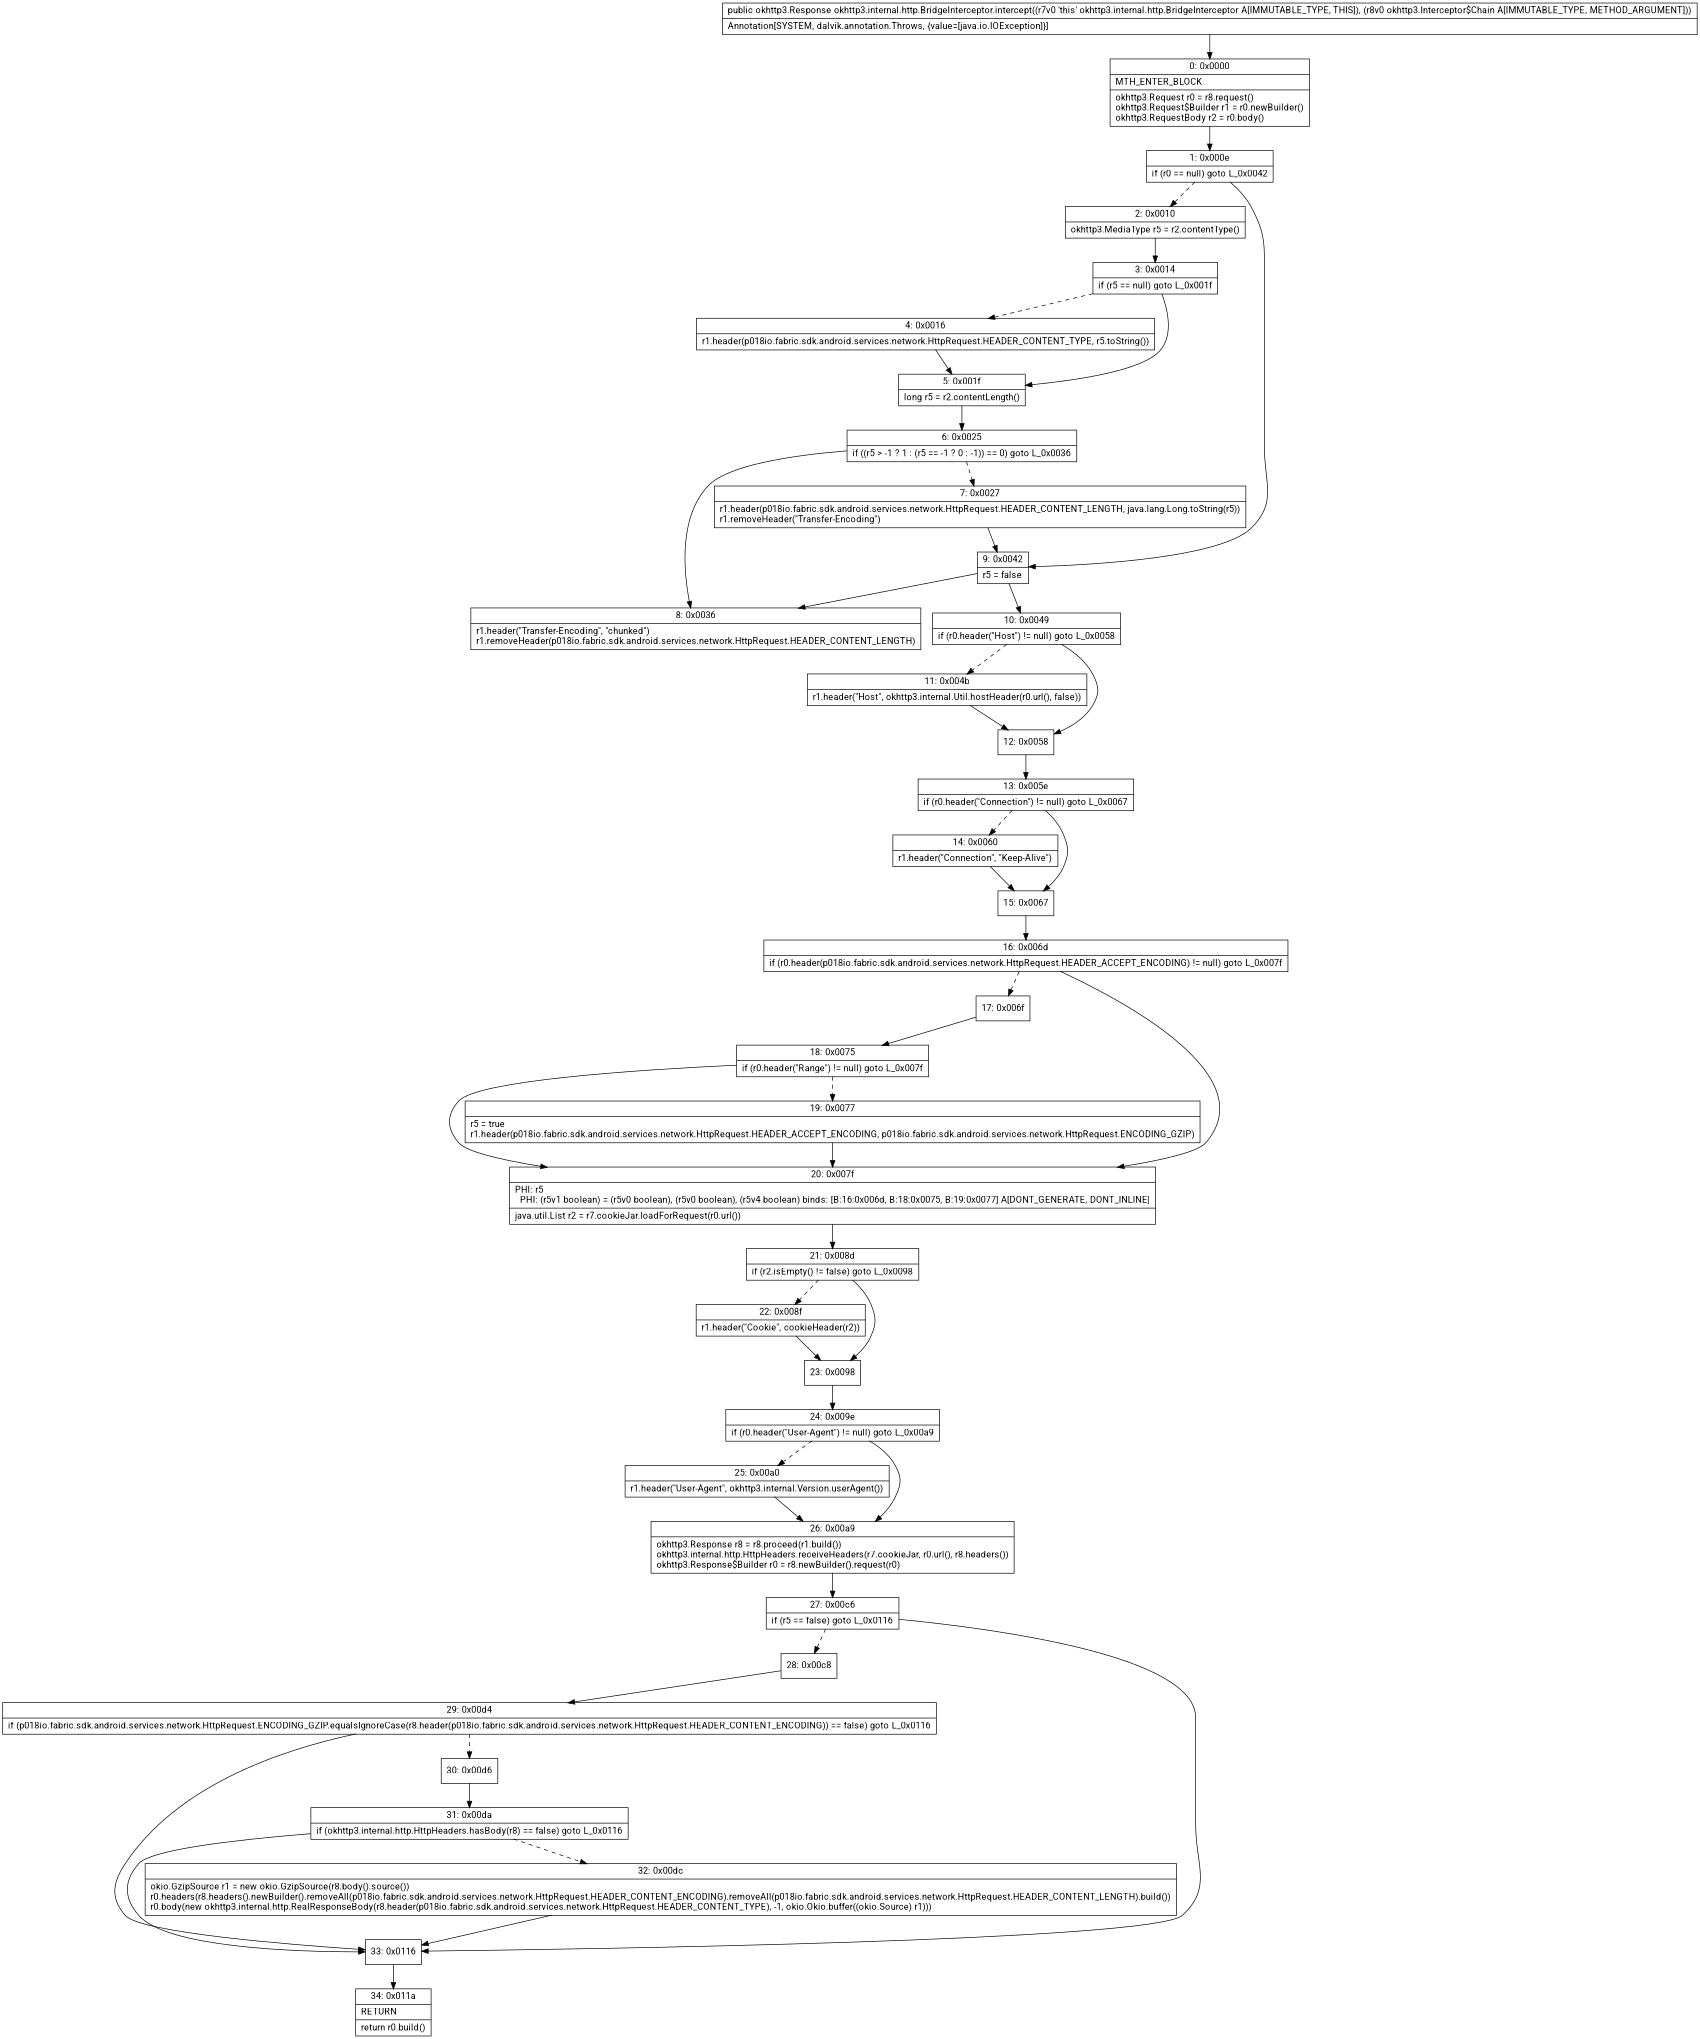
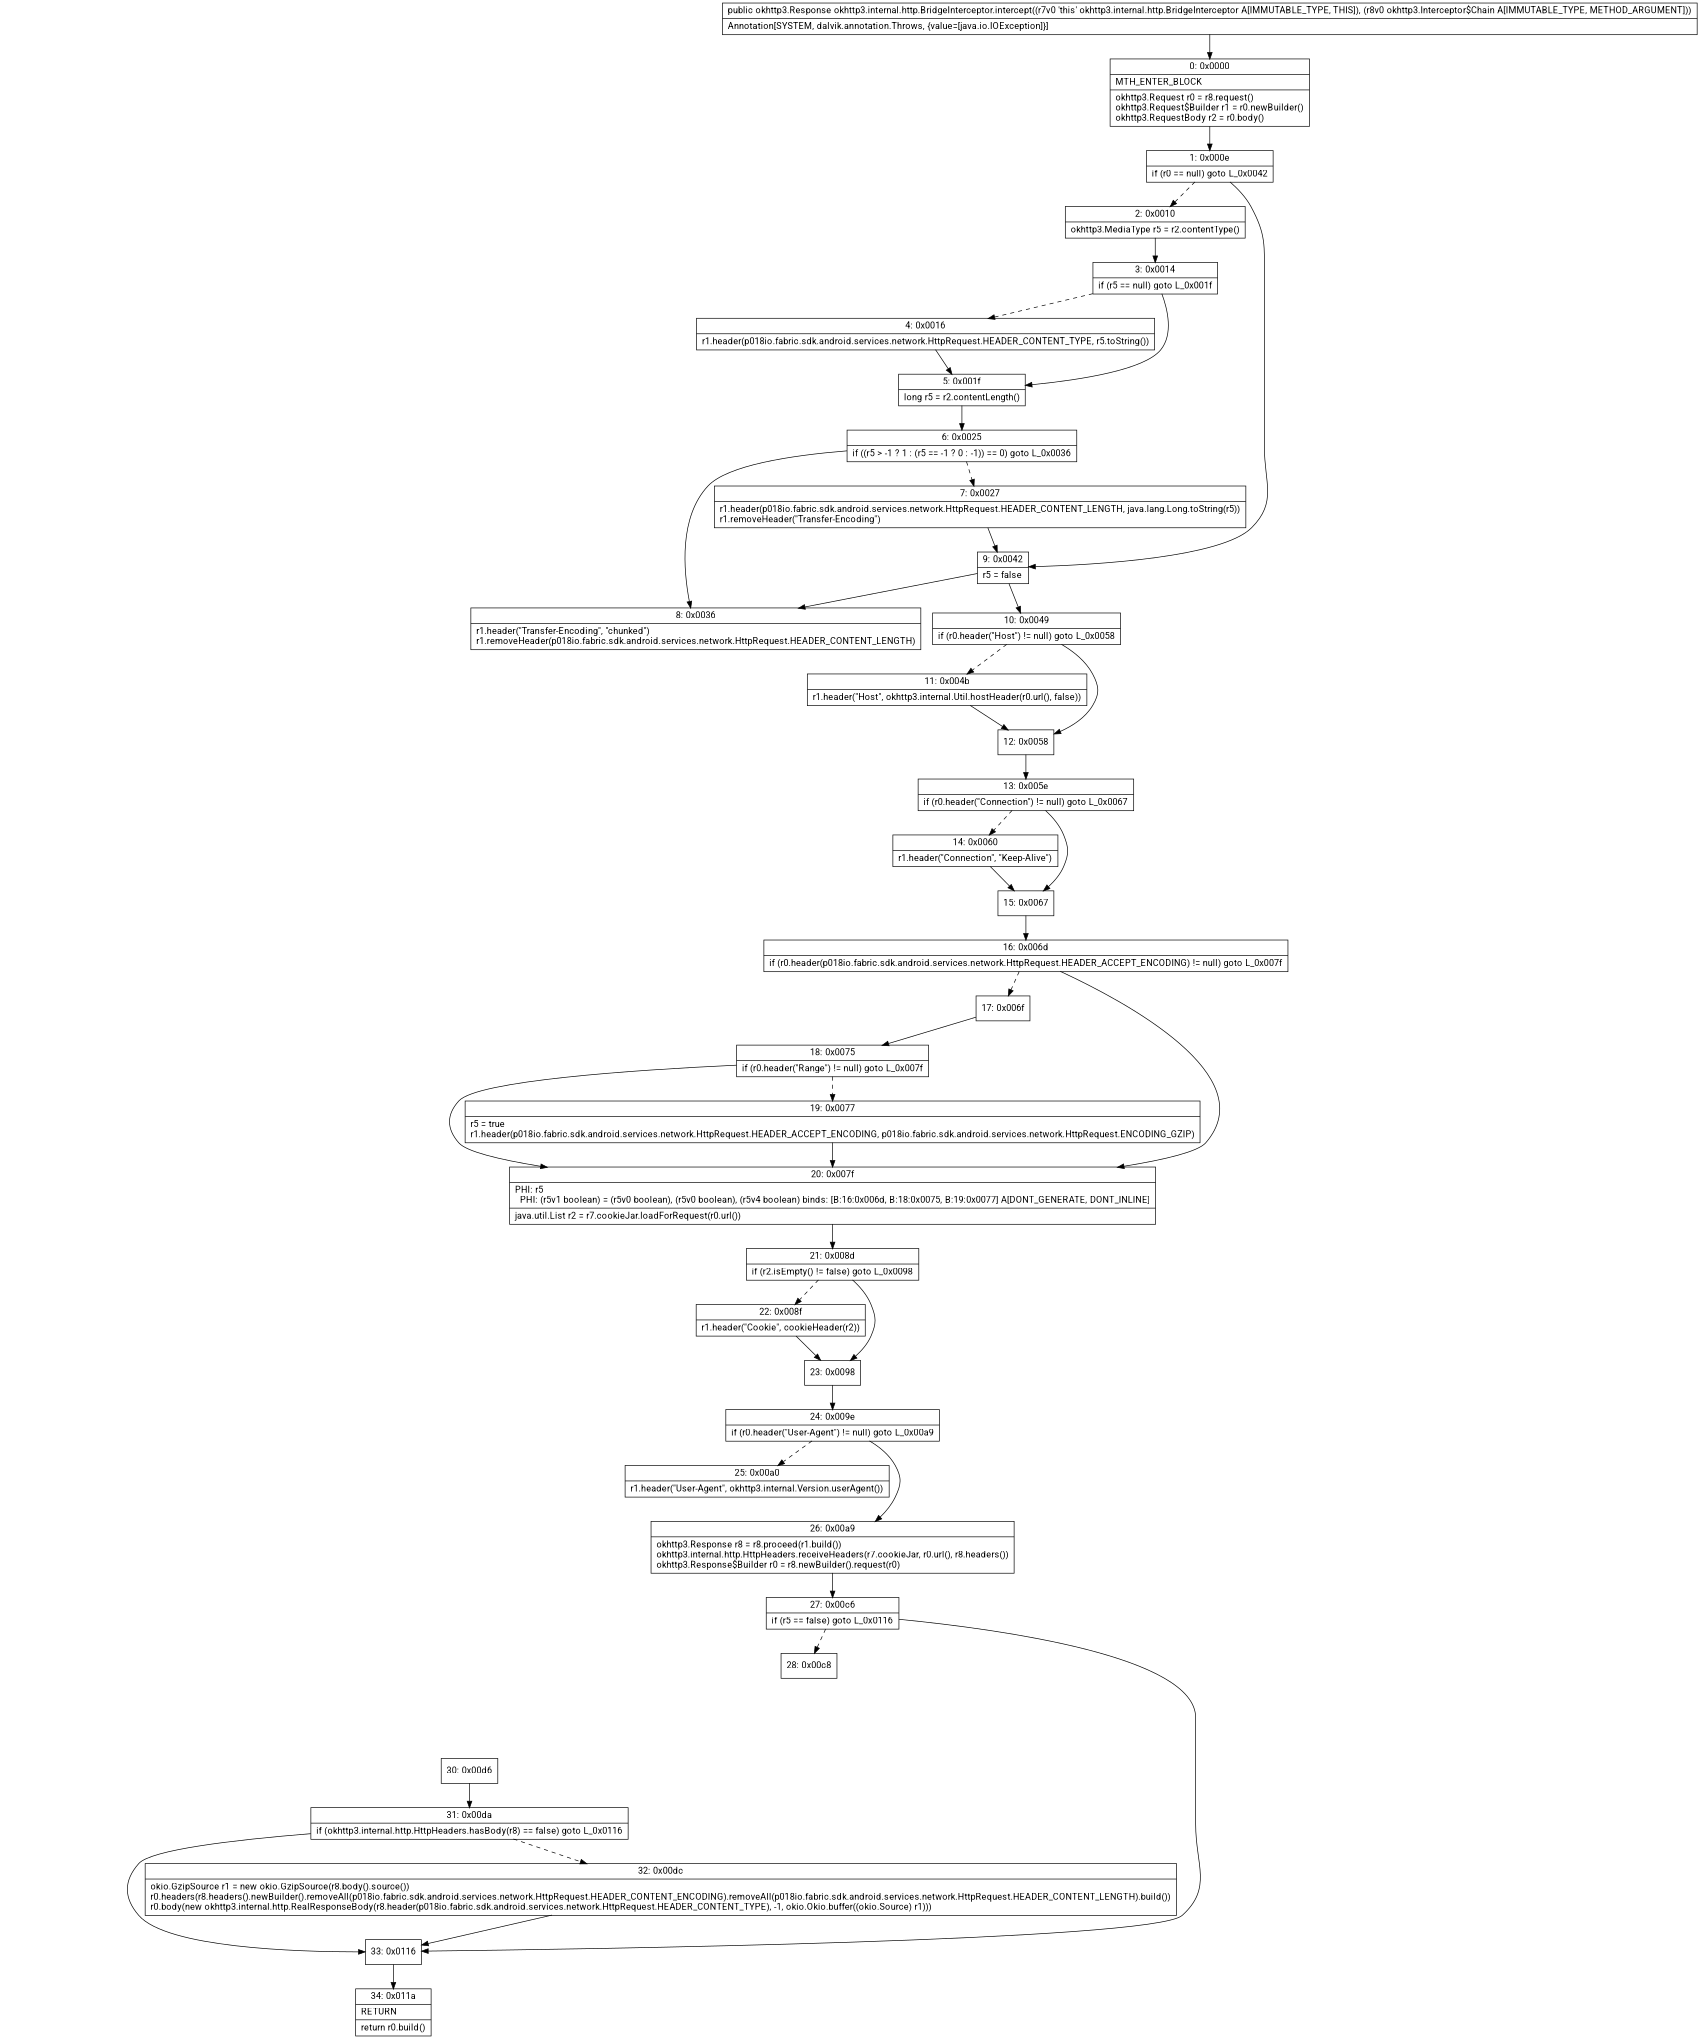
edge "25: 0x00a0" -> "26: 0x00a9": removed
node "29: 0x00d4": removed
